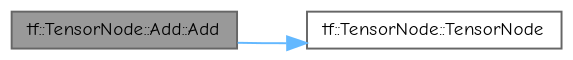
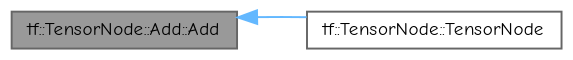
edge "tf::TensorNode::Add::Add" -> "tf::TensorNode::TensorNode": reversed
